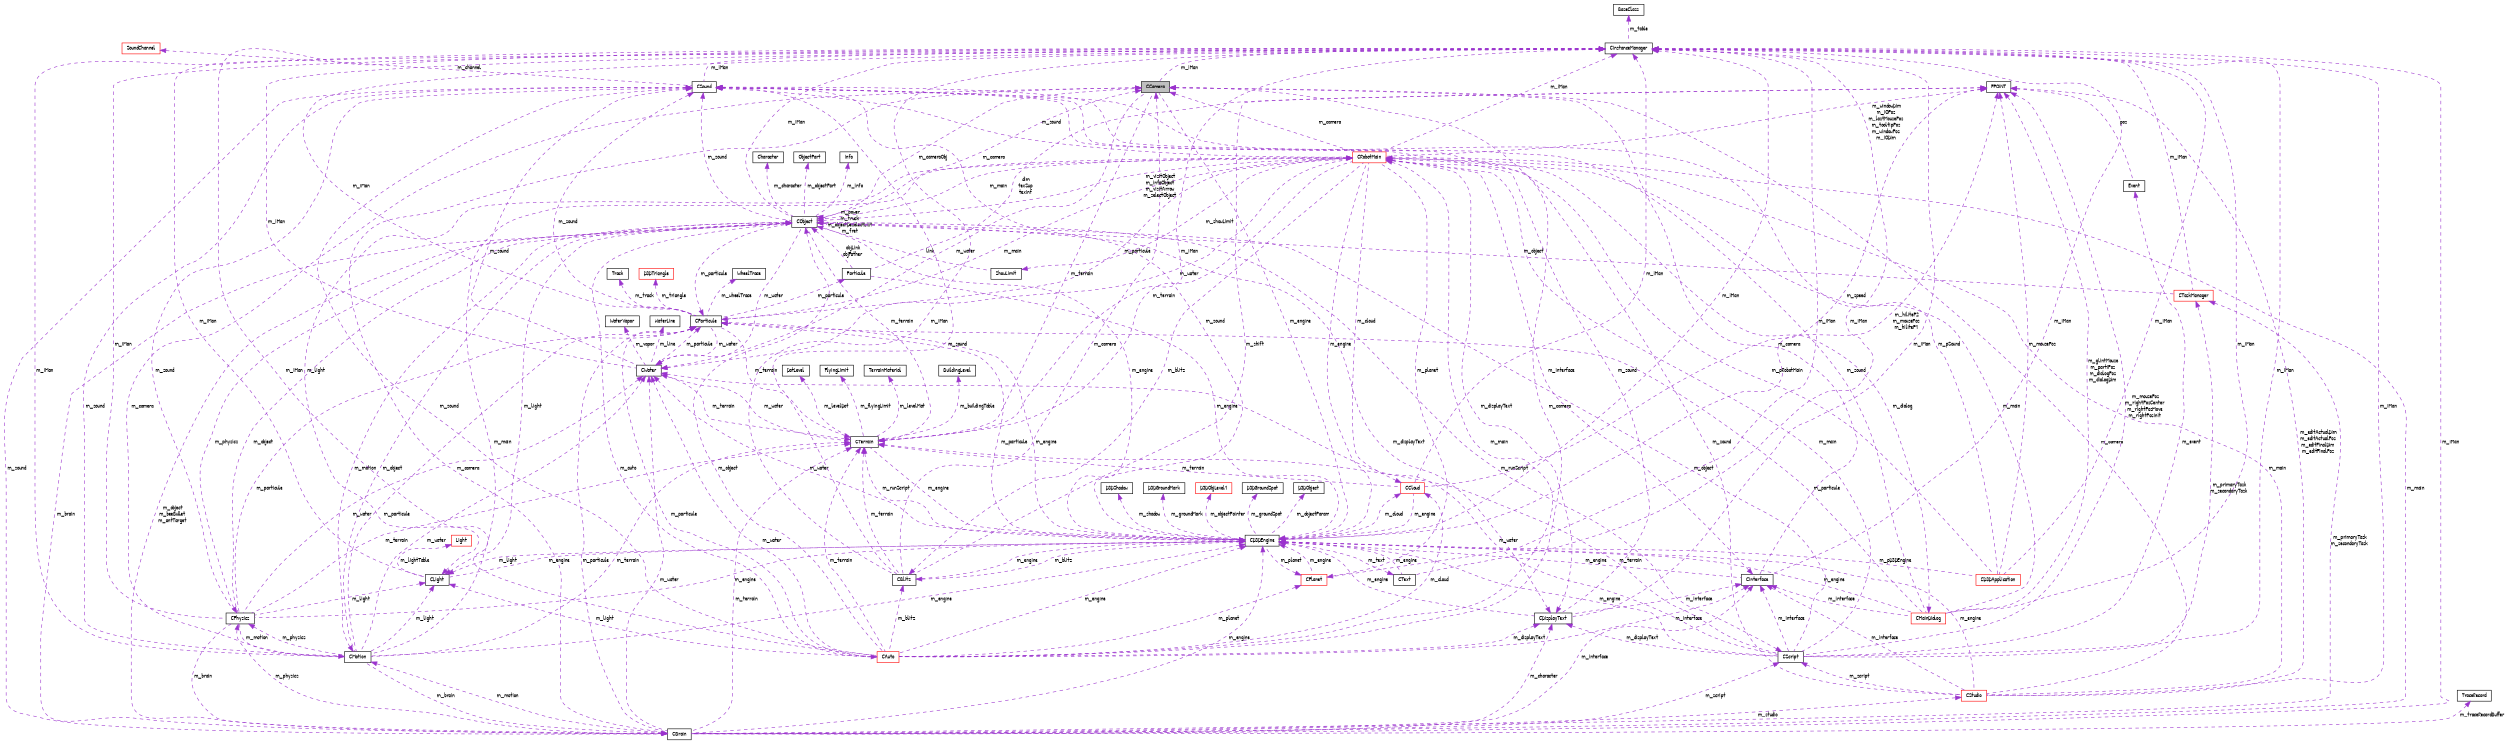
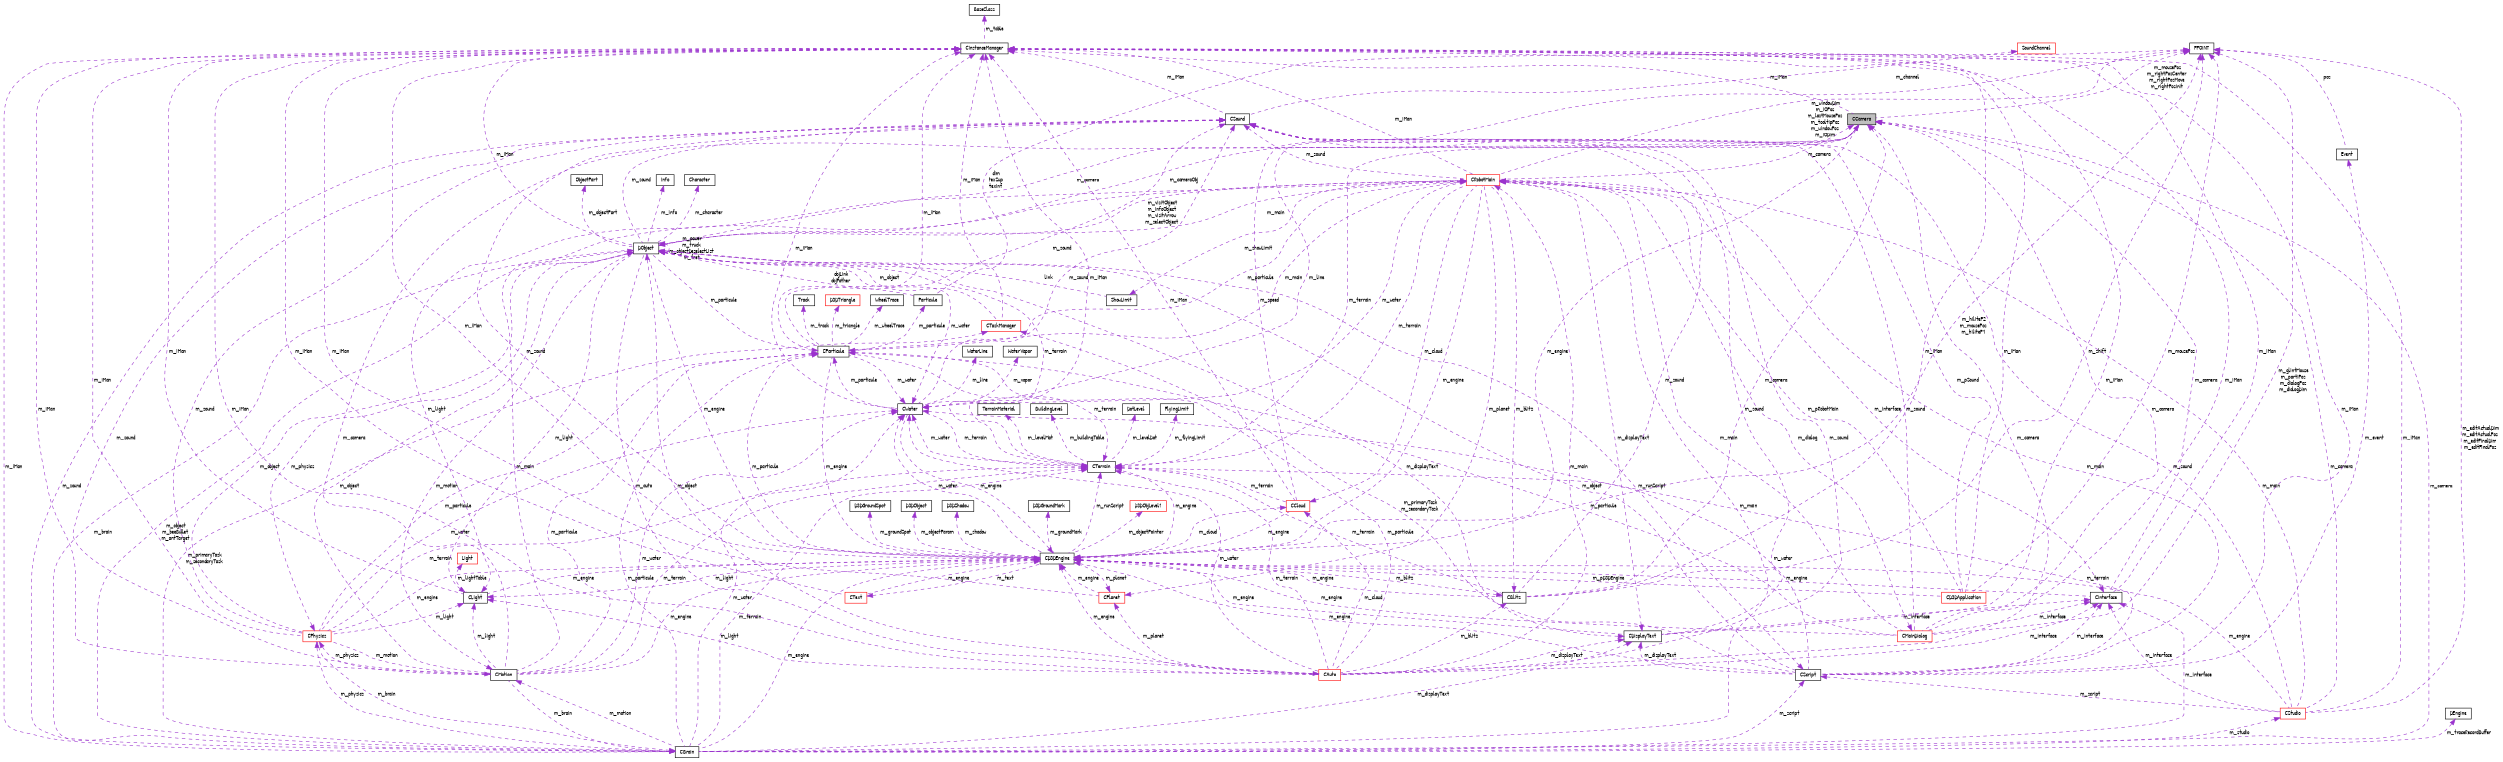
node "CObject": label "CObject" -> "DObject"
edge "CCamera" -> "CWater": label " m_water" -> " m_line"
edge "Particule" -> "CD3DEngine": now "CWater" -> "CD3DEngine"
edge "CMainDialog" -> "CCamera": added, label "m_camera"
edge "CScript" -> "FPOINT": now "CCamera" -> "FPOINT"
node "CText": color black -> red
node "CPhysics": color black -> red
edge "CBrain" -> "CDisplayText": label " m_character" -> " m_displayText"
node "TraceRecord": label "TraceRecord" -> "DEngine"
